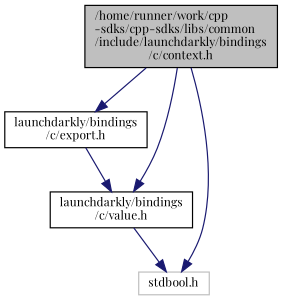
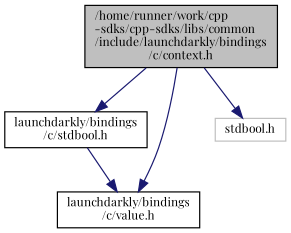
node "launchdarkly/bindings /c/export.h": label "launchdarkly/bindings /c/export.h" -> "launchdarkly/bindings /c/stdbool.h"
edge "launchdarkly/bindings /c/value.h" -> "stdbool.h": removed
